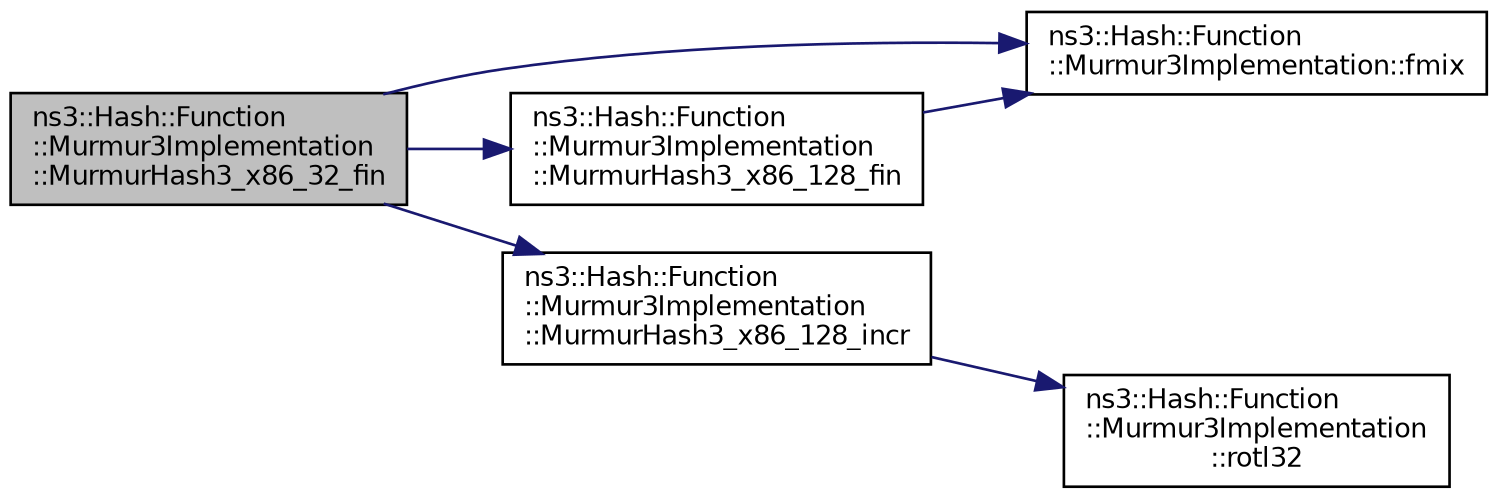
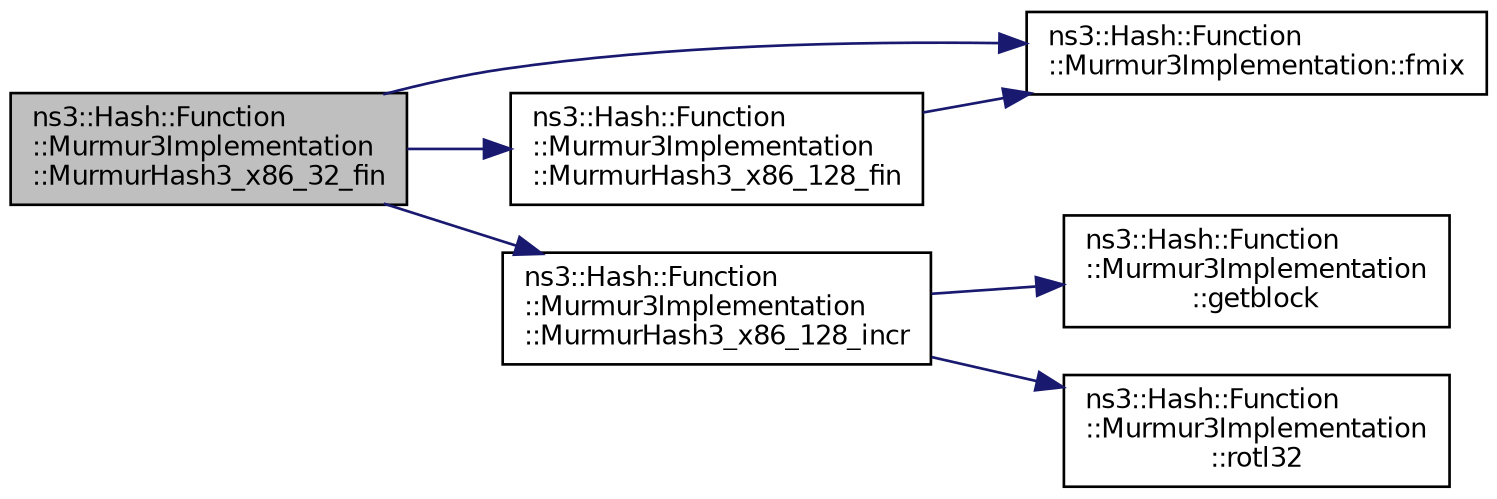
node "ns3::Hash::Function ::Murmur3Implementation ::getblock": added
